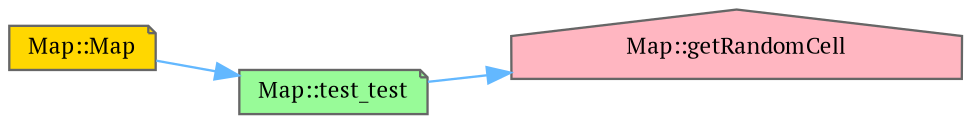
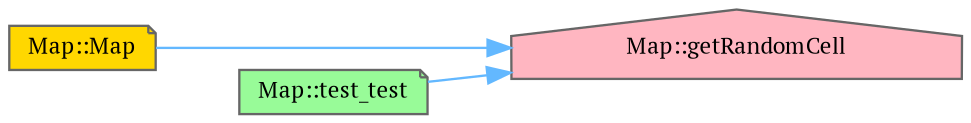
edge "Map::Map" -> "Map::test_test": now "Map::Map" -> "Map::getRandomCell"
